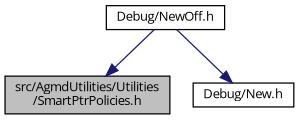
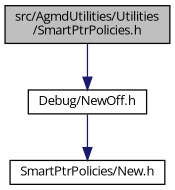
edge "Debug/NewOff.h" -> "src/AgmdUtilities/Utilities /SmartPtrPolicies.h": reversed
node "Debug/New.h": label "Debug/New.h" -> "SmartPtrPolicies/New.h"
